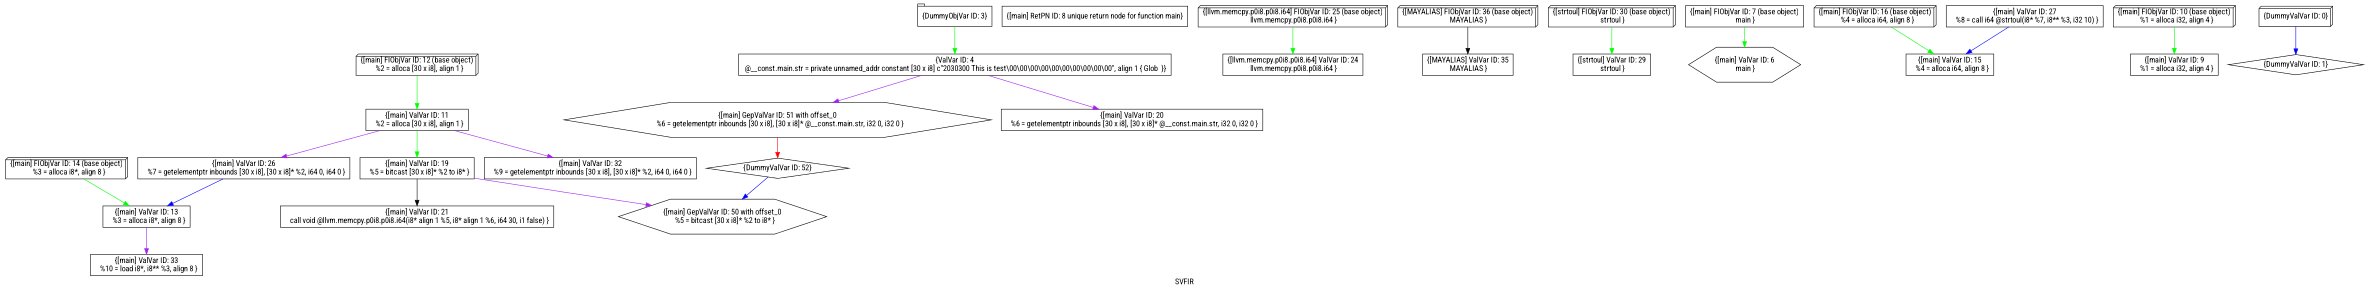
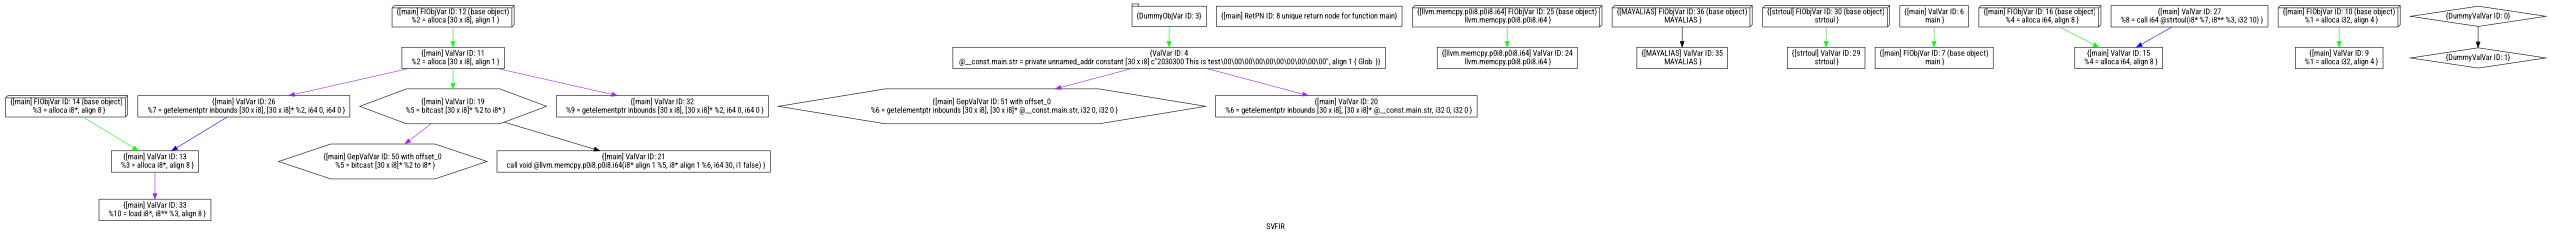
node "{DummyValVar ID: 0}": shape box3d -> diamond
edge "{[main] FIObjVar ID: 7 (base object) main }" -> "{[main] ValVar ID: 6 main }": reversed
edge "{DummyValVar ID: 0}" -> "{DummyValVar ID: 1}": color blue -> black
node "{[main] ValVar ID: 6 main }": shape hexagon -> box
node "{[main] ValVar ID: 19 %5 = bitcast [30 x i8]* %2 to i8* }": shape box -> hexagon
node "{DummyValVar ID: 52}": removed
